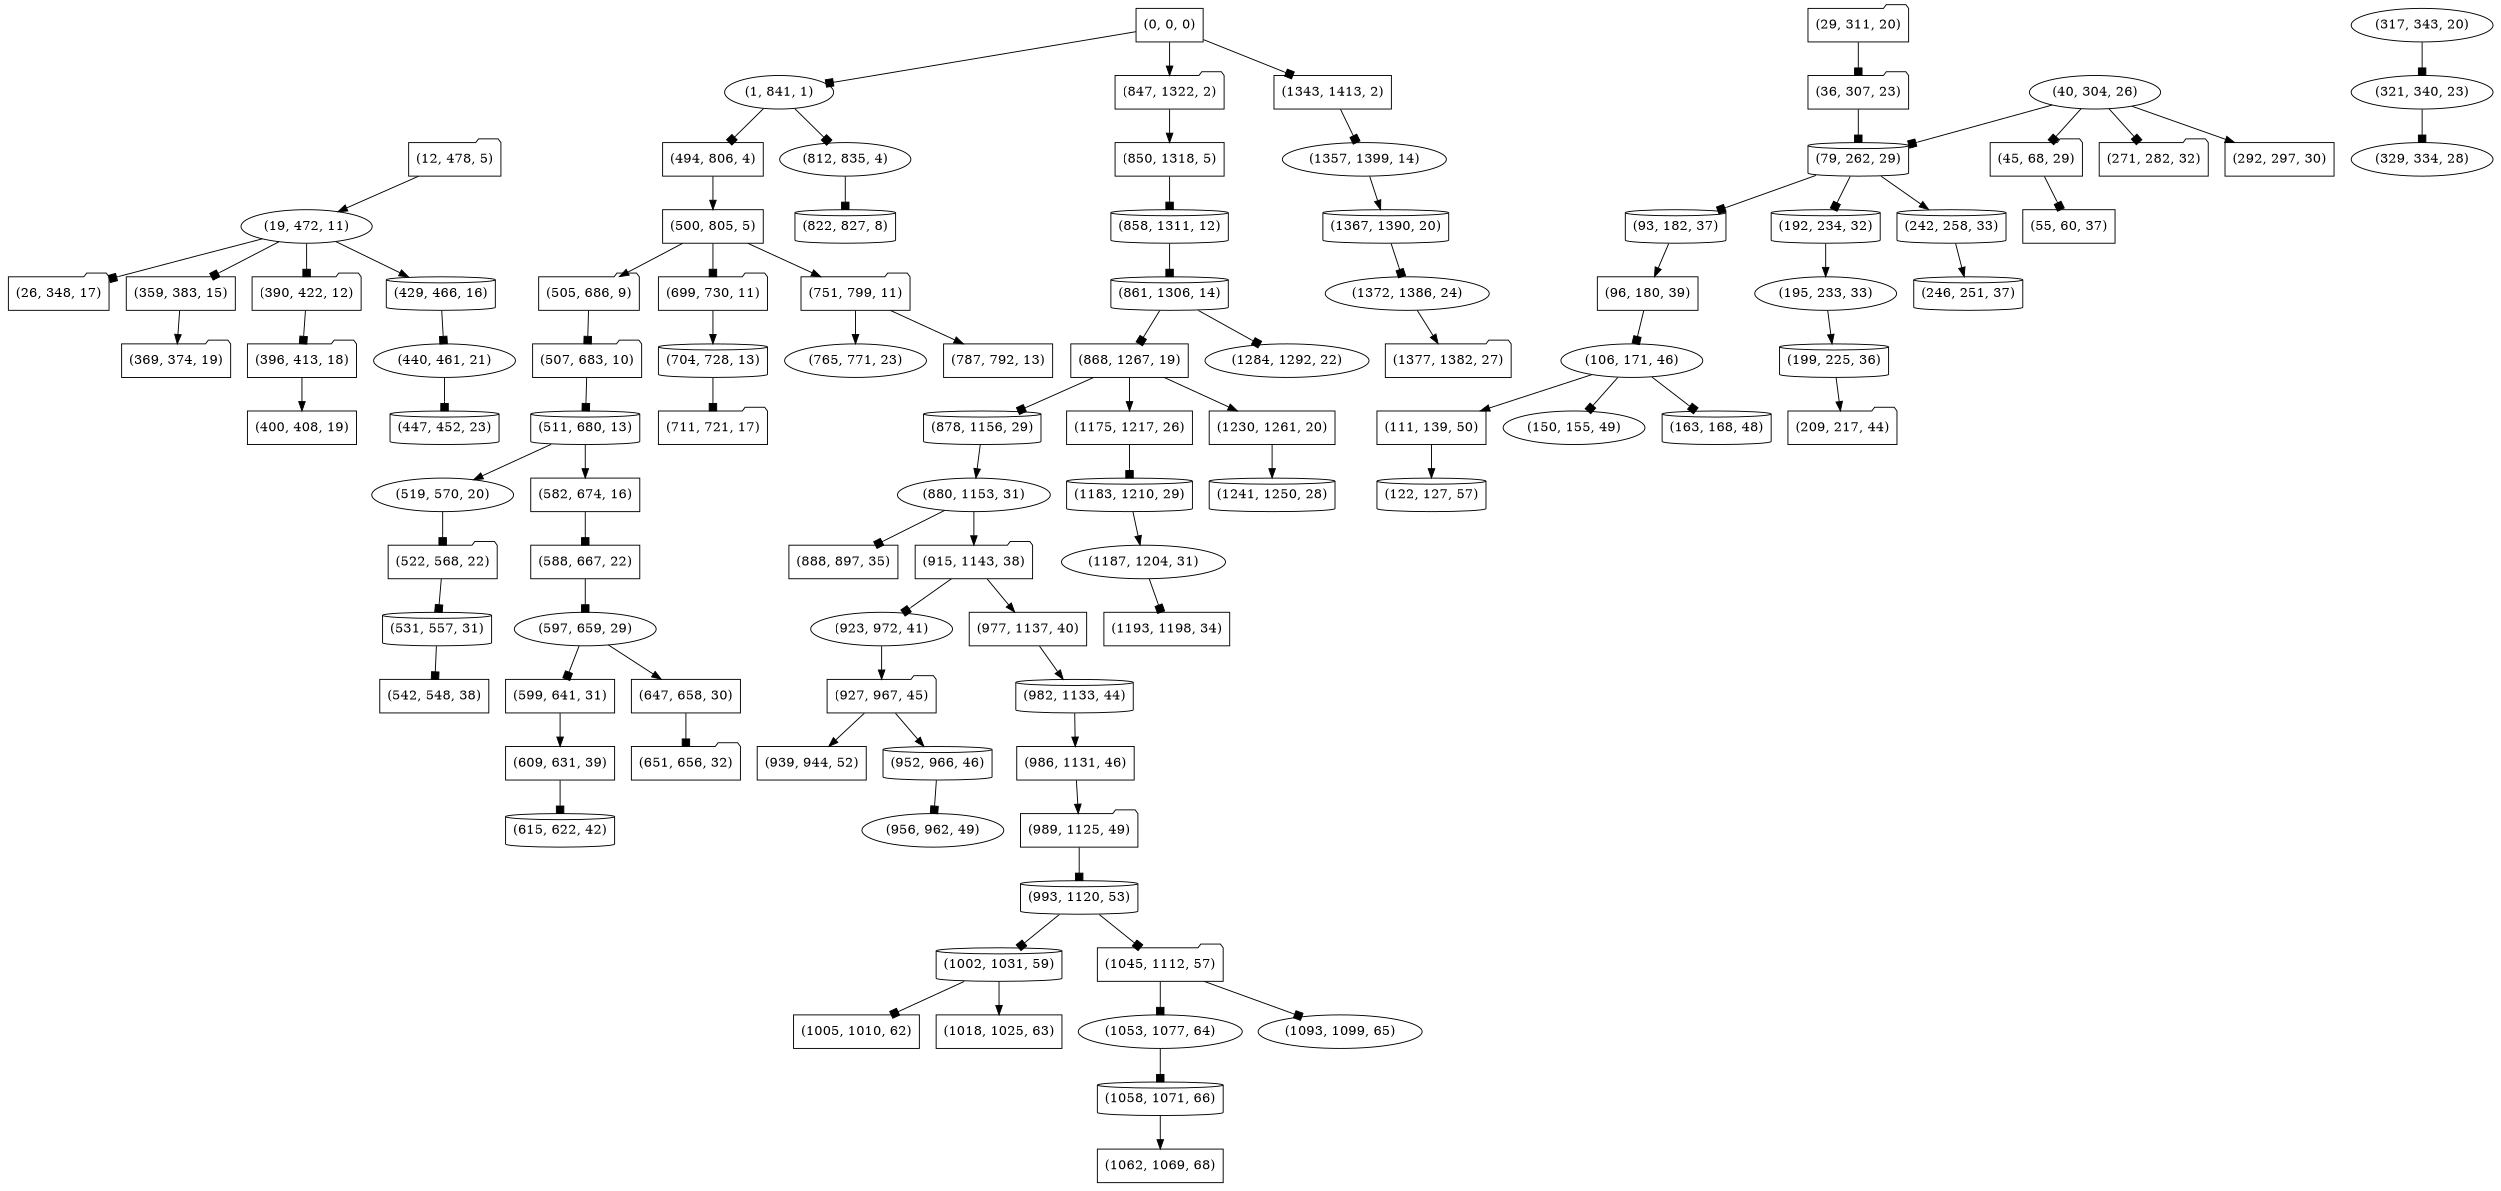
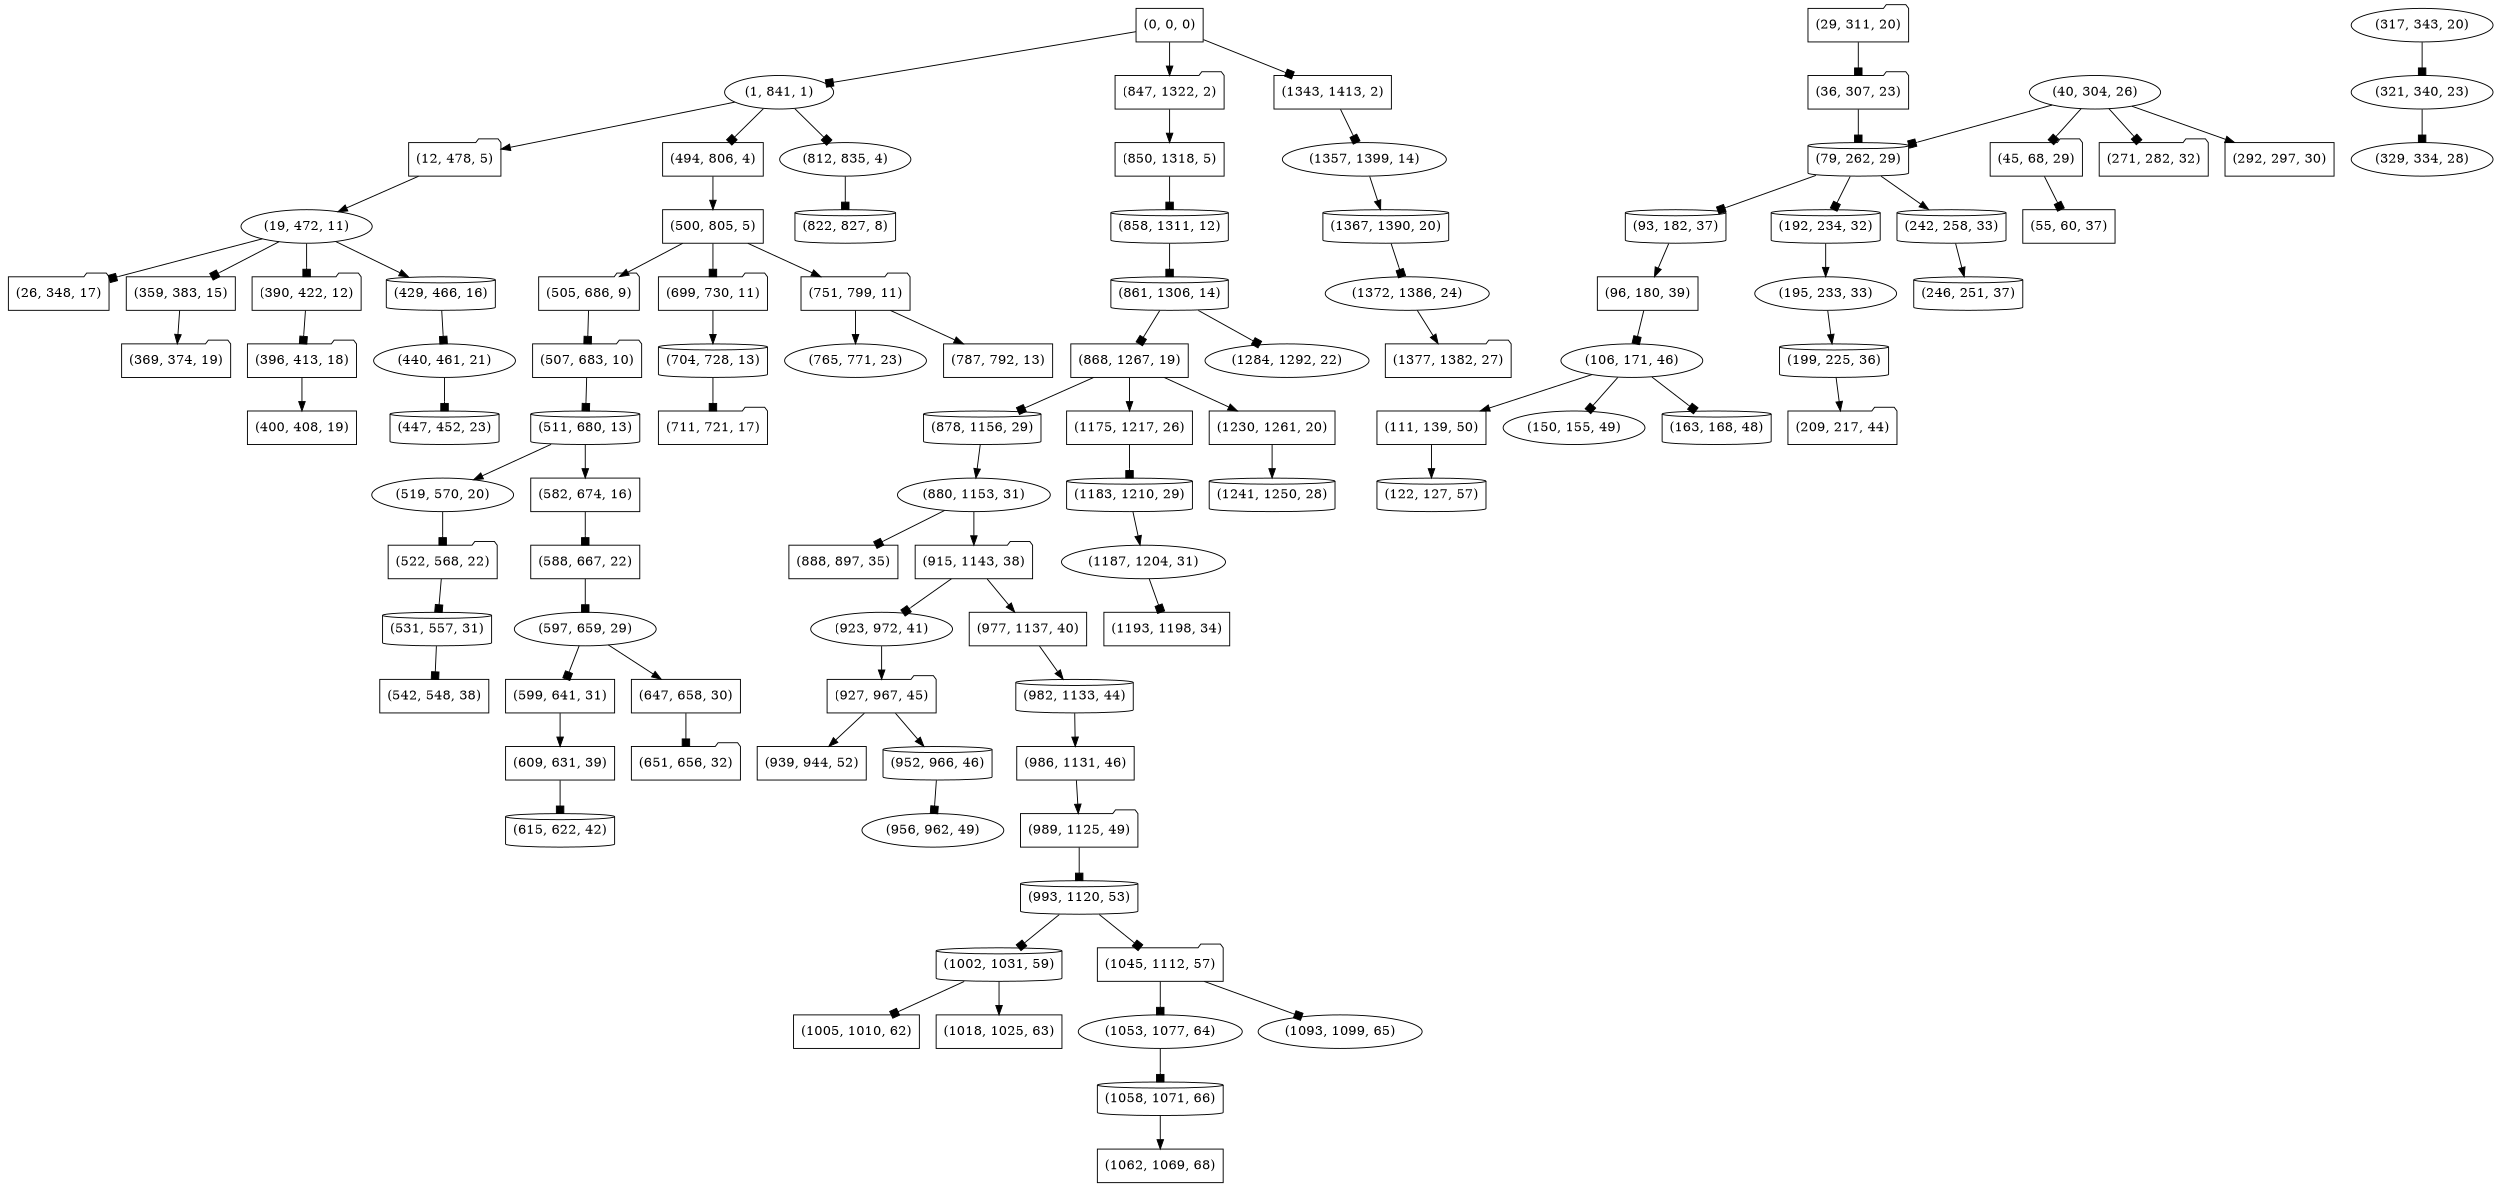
edge "(1, 841, 1)" -> "(12, 478, 5)": added
